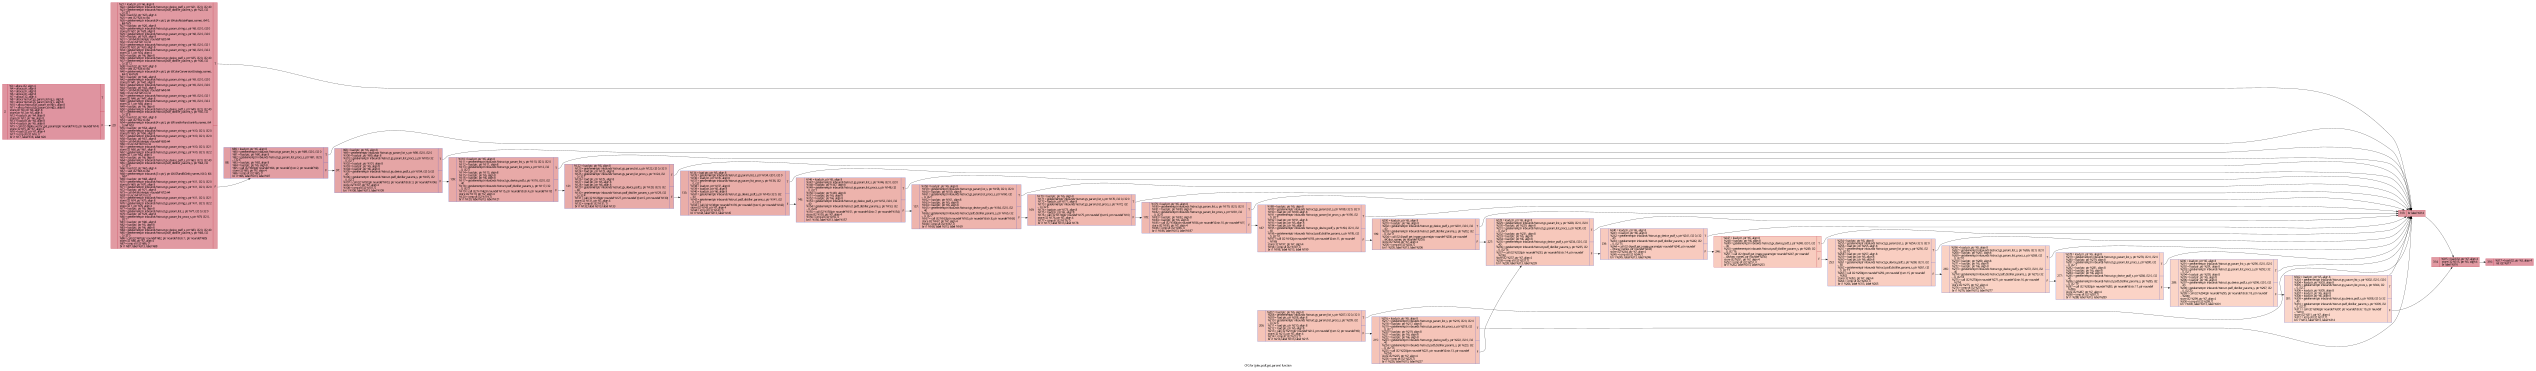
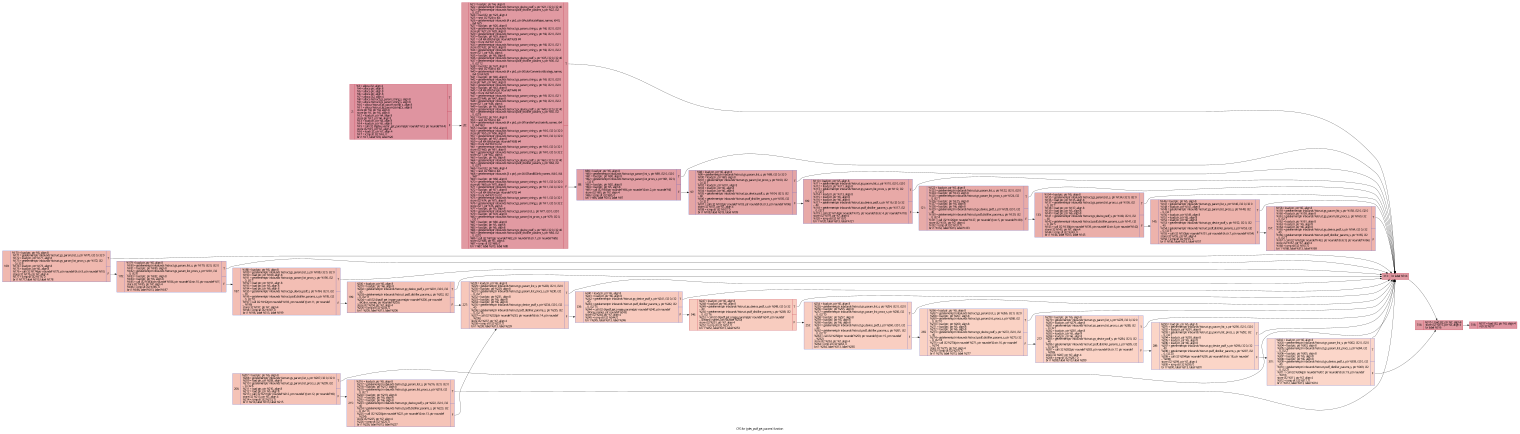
edge "157:" -> "169:": removed
